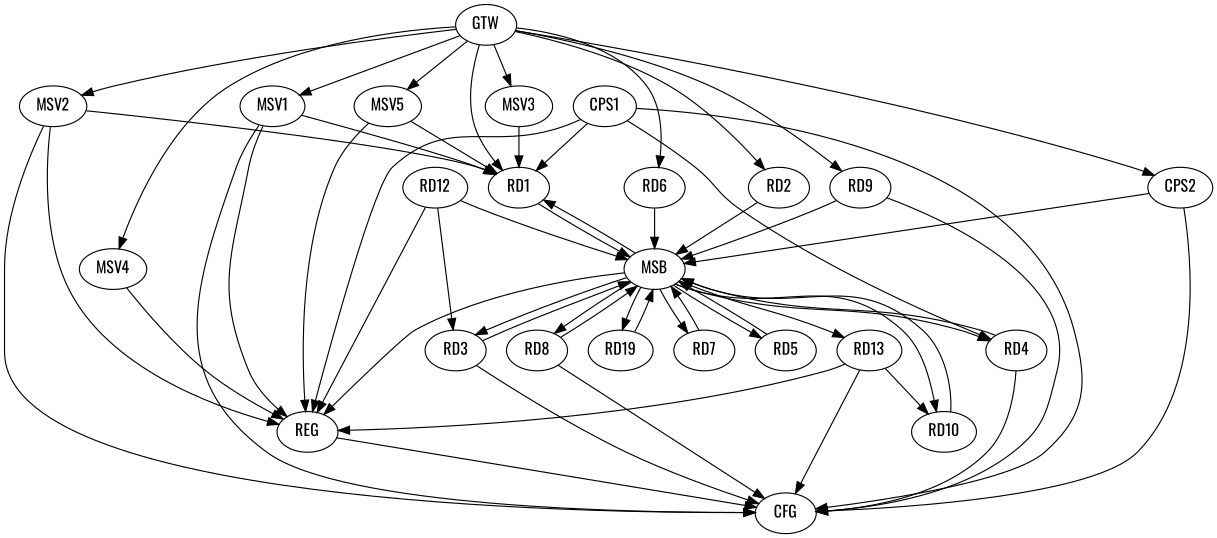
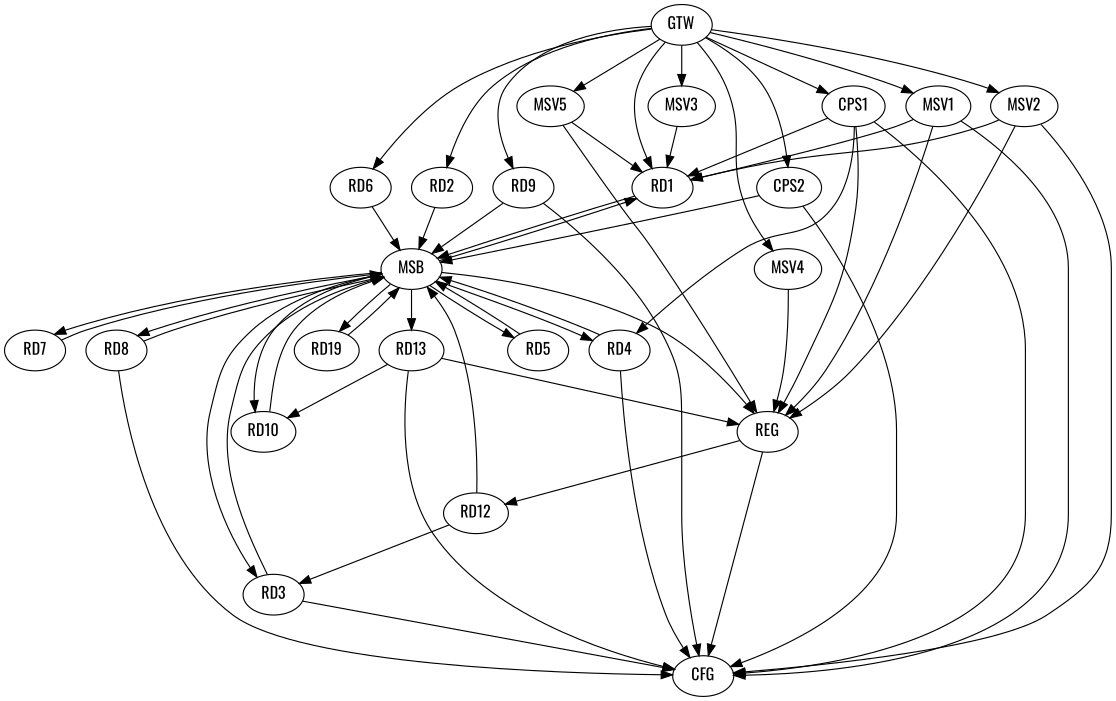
edge "GTW" -> "CPS1": added
edge "RD12" -> "REG": reversed
